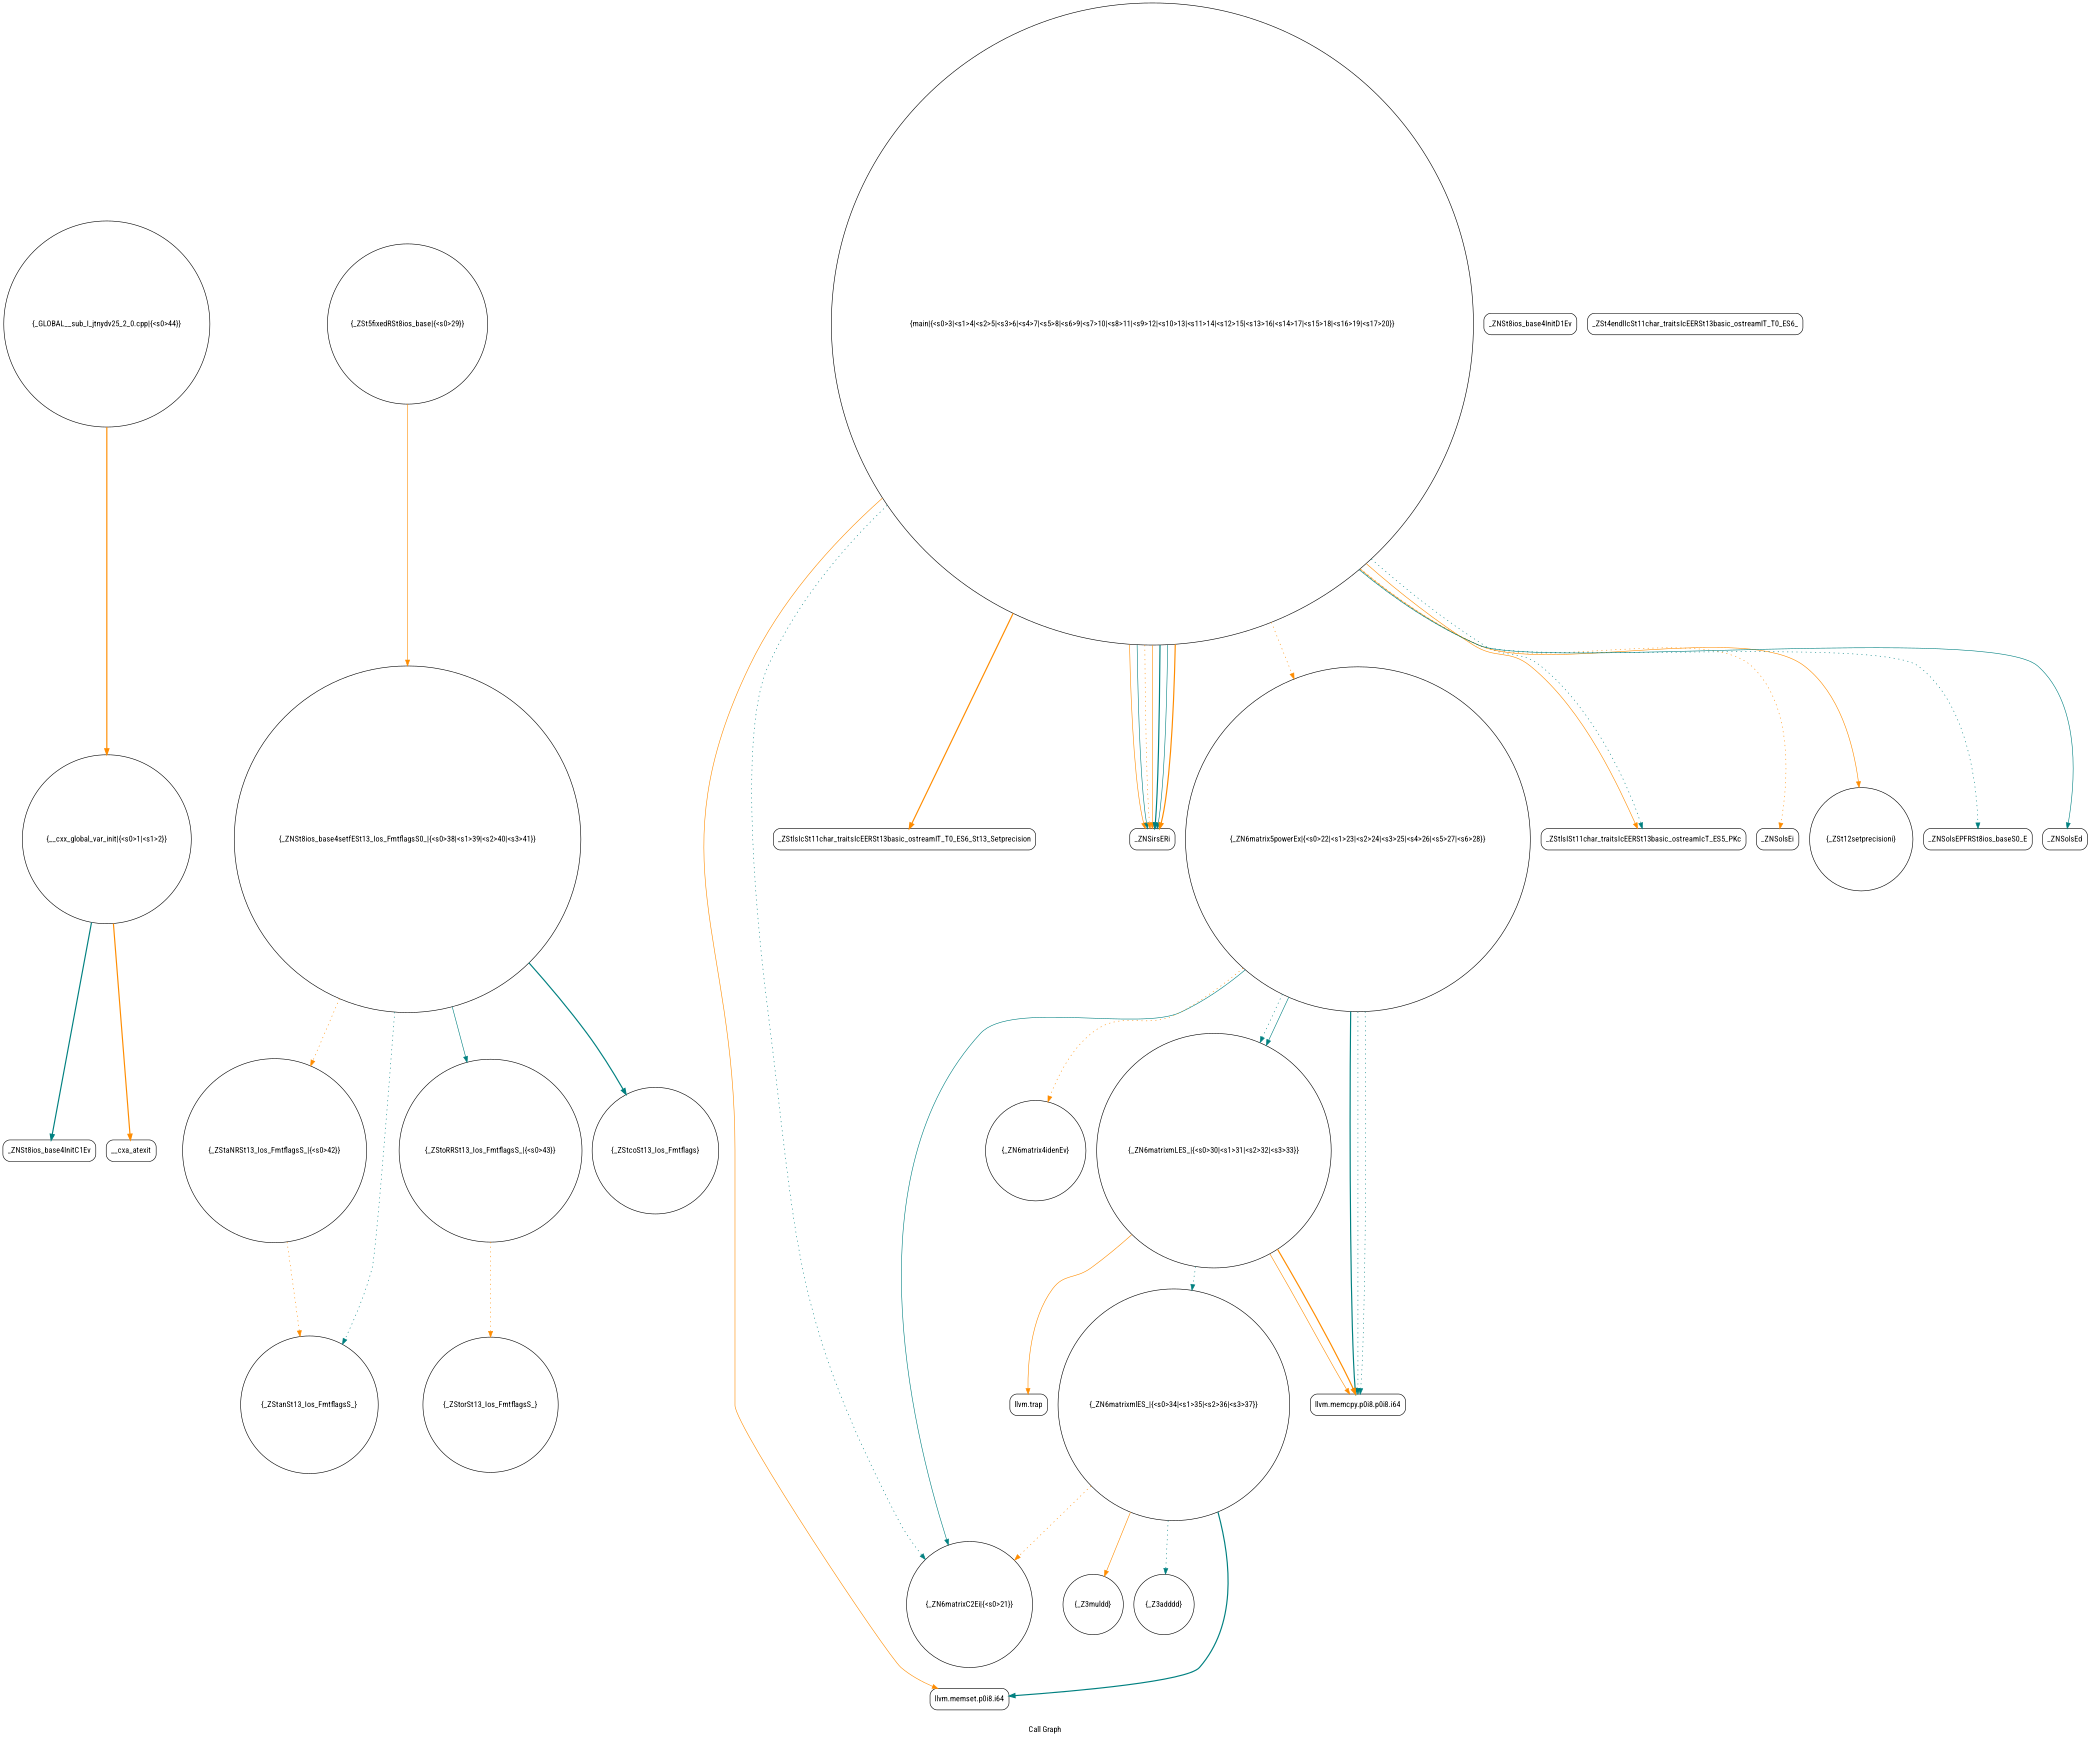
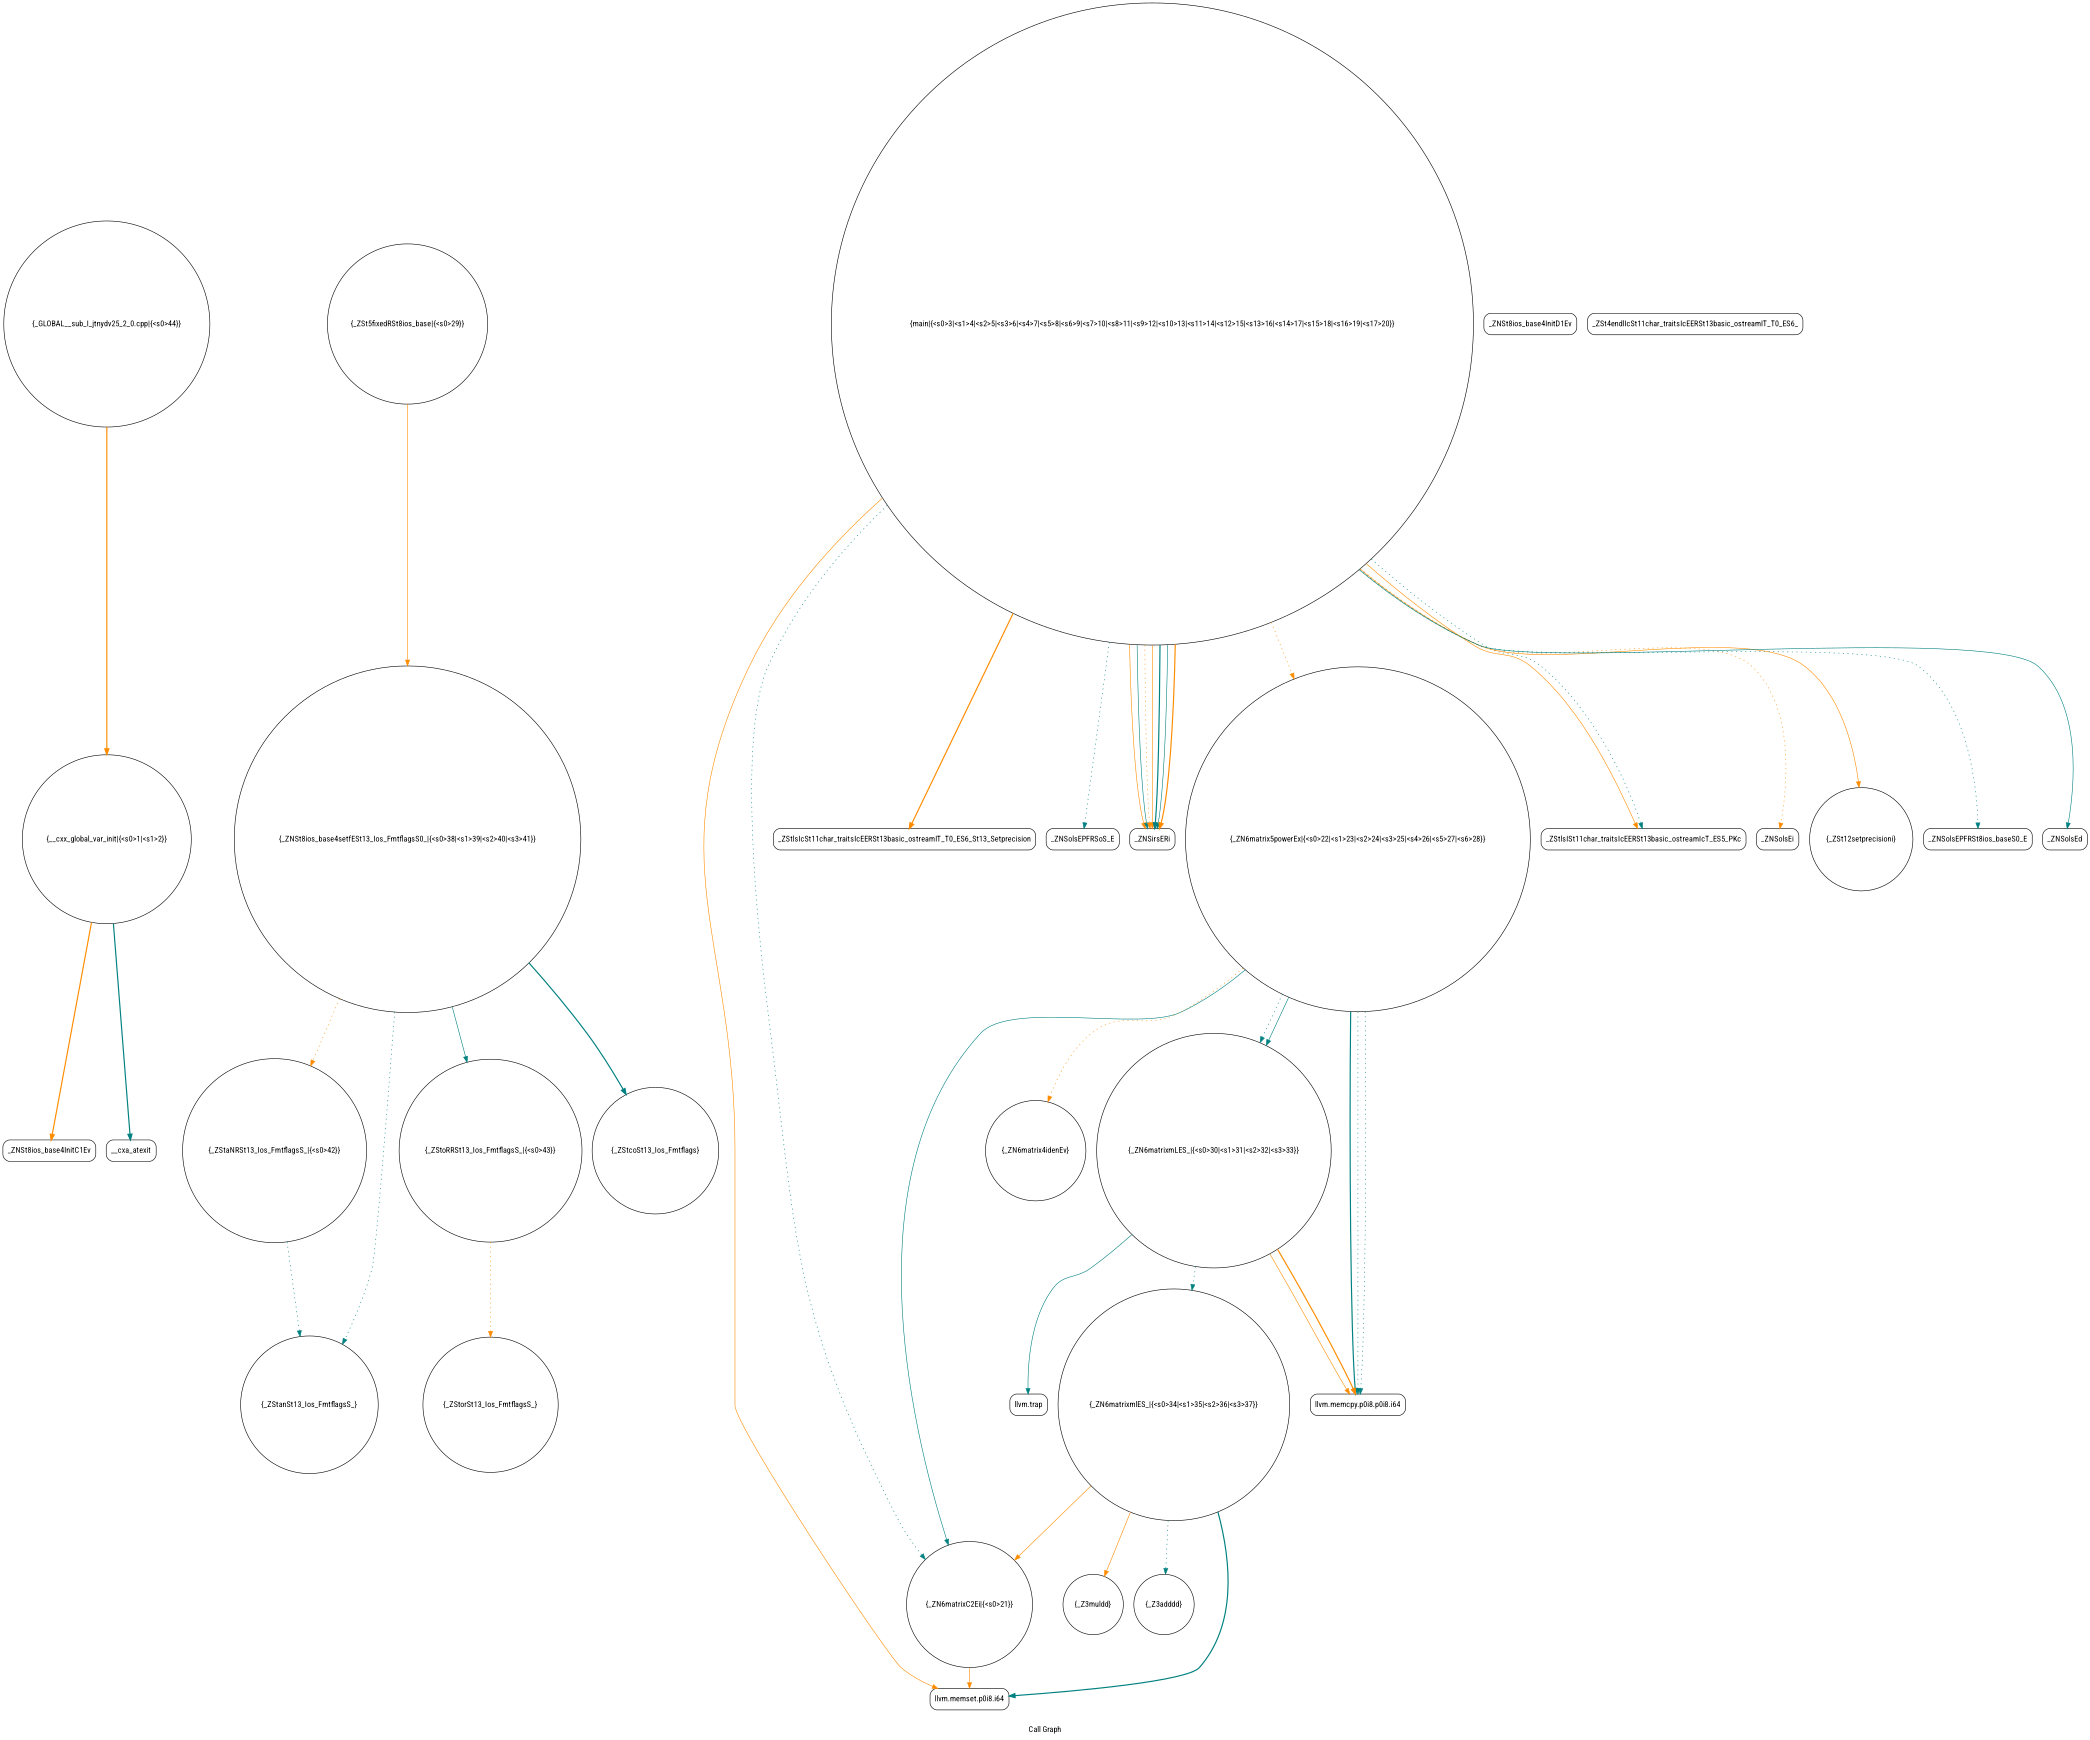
node "_ZNSolsEPFRSoS_E": added
edge "{__cxx_global_var_init|{<s0>1|<s1>2}}" -> "_ZNSt8ios_base4InitC1Ev": color teal -> darkorange
edge "{__cxx_global_var_init|{<s0>1|<s1>2}}" -> "__cxa_atexit": color darkorange -> teal
edge "{_ZStaNRSt13_Ios_FmtflagsS_|{<s0>42}}" -> "{_ZStanSt13_Ios_FmtflagsS_}": color darkorange -> teal
edge "{_ZN6matrixmLES_|{<s0>30|<s1>31|<s2>32|<s3>33}}" -> "llvm.trap": color darkorange -> teal
edge "{_ZN6matrixmlES_|{<s0>34|<s1>35|<s2>36|<s3>37}}" -> "{_ZN6matrixC2Ei|{<s0>21}}": style dotted -> solid
edge "{_ZN6matrixC2Ei|{<s0>21}}" -> "llvm.memset.p0i8.i64": added
